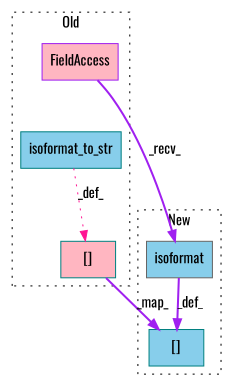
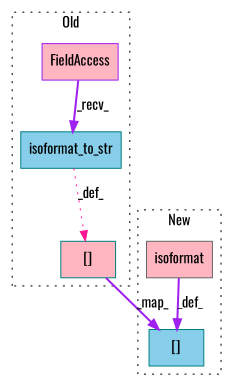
edge "FieldAccess" -> "isoformat": now "FieldAccess" -> "isoformat_to_str"
node "isoformat": fillcolor skyblue -> lightpink
